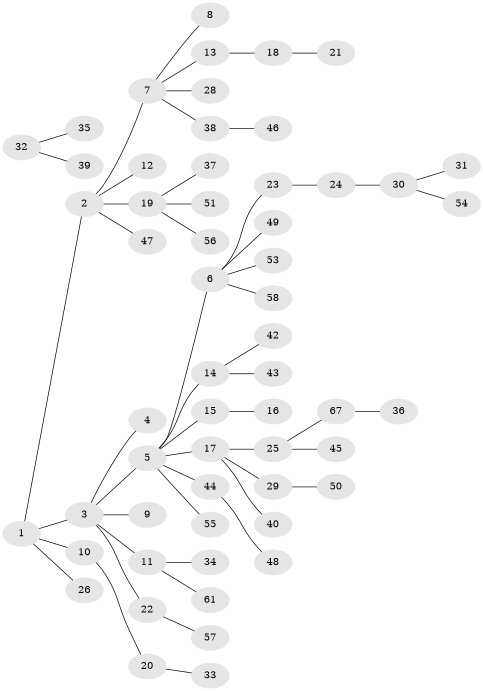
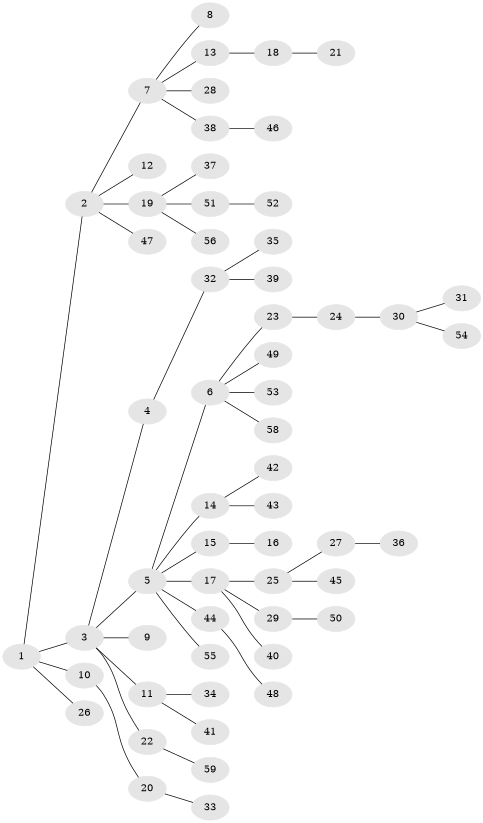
node "52": added
edge "32" -- "4": added
node "67": label "67" -> "27"
node "61": label "61" -> "41"
node "57": label "57" -> "59"
